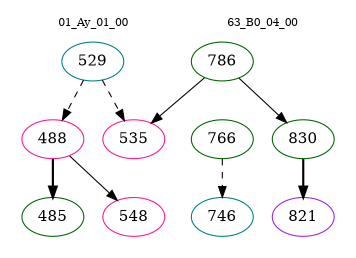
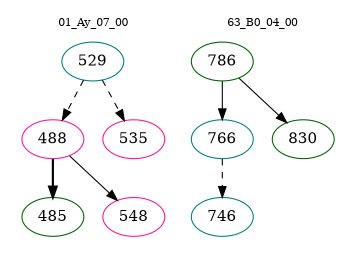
cluster "01_Ay_01_00": label "01_Ay_01_00" -> "01_Ay_07_00"
edge "786" -> "535": now "786" -> "766"
node "766": color darkgreen -> teal
node "821": removed
